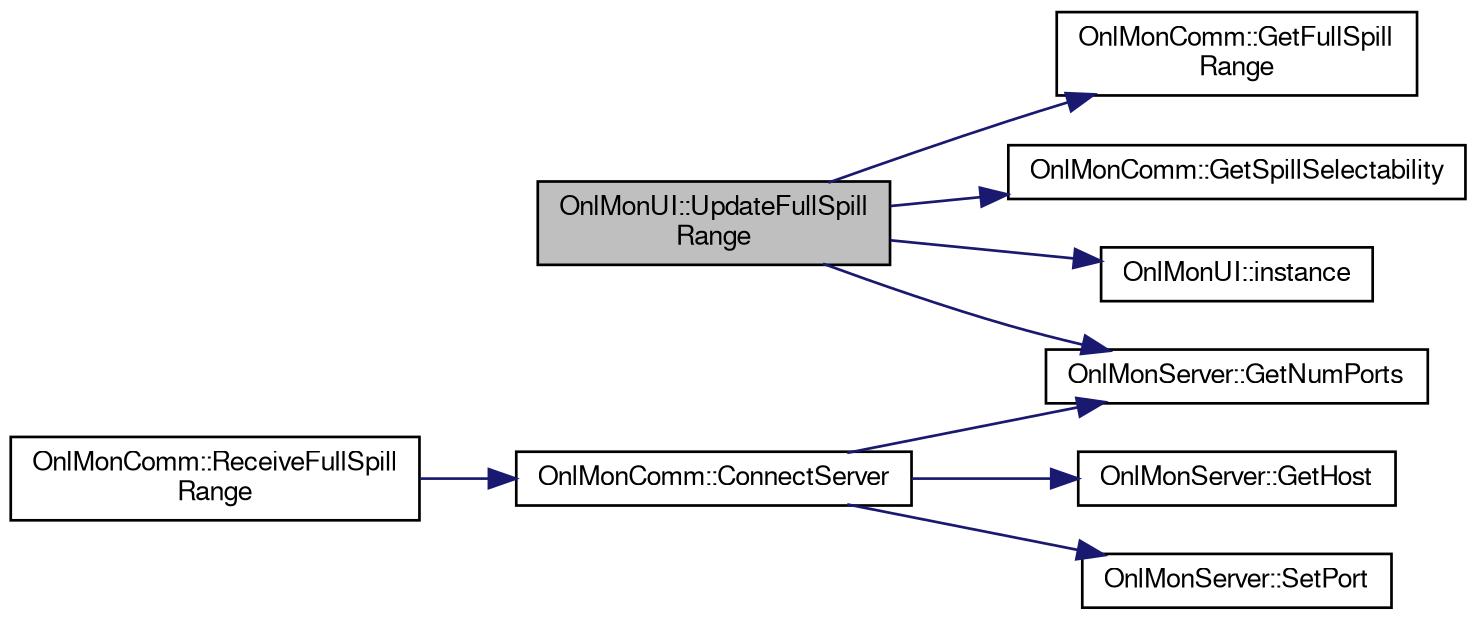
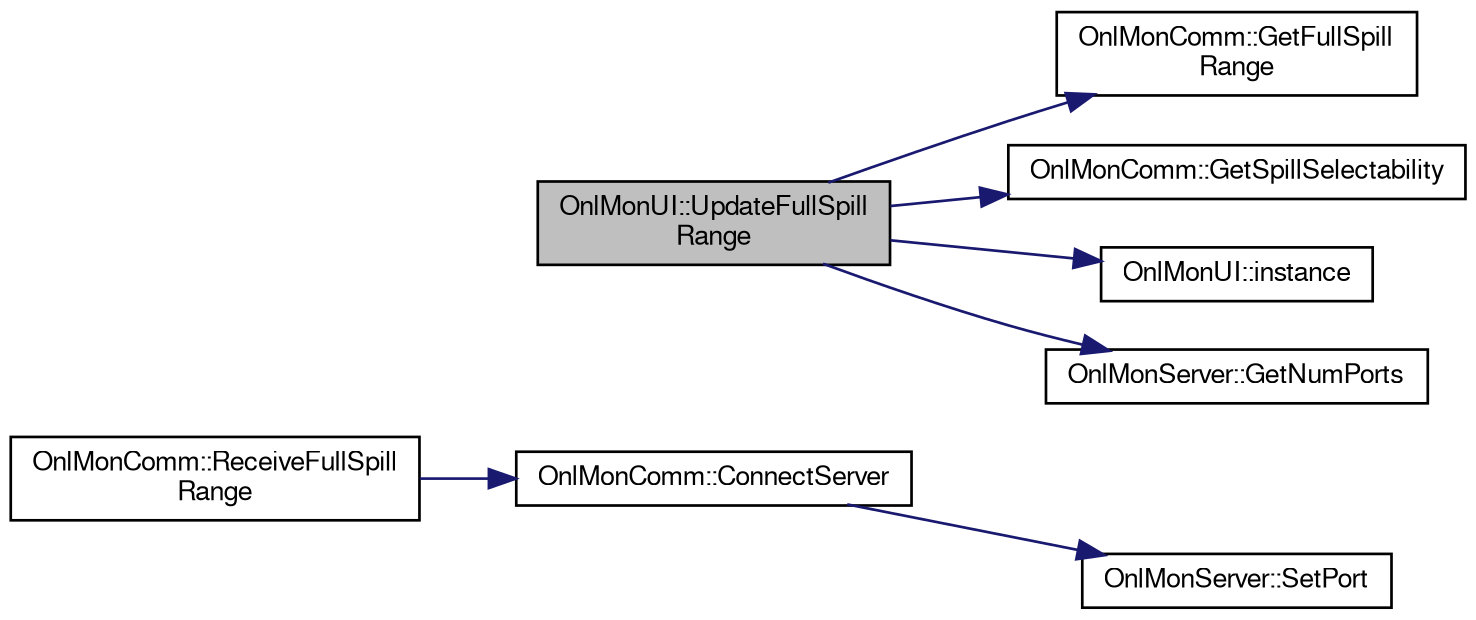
edge "OnlMonComm::ConnectServer" -> "OnlMonServer::GetNumPorts": removed
node "OnlMonServer::GetHost": removed
